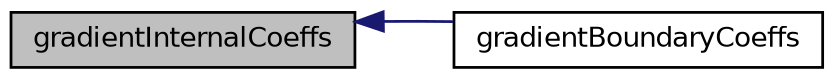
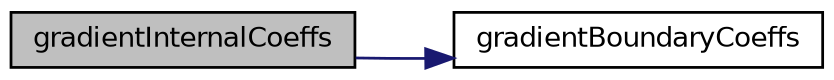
edge "gradientBoundaryCoeffs" -> "gradientInternalCoeffs": reversed
